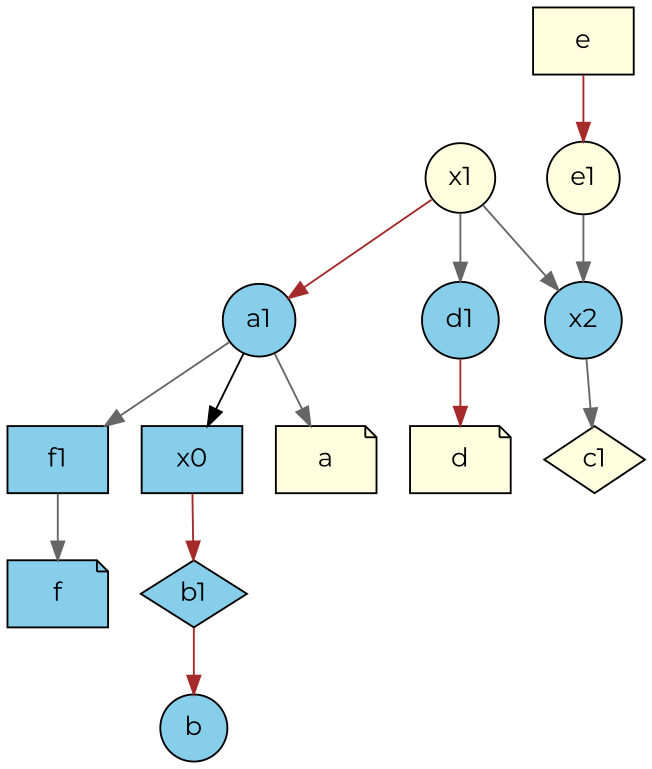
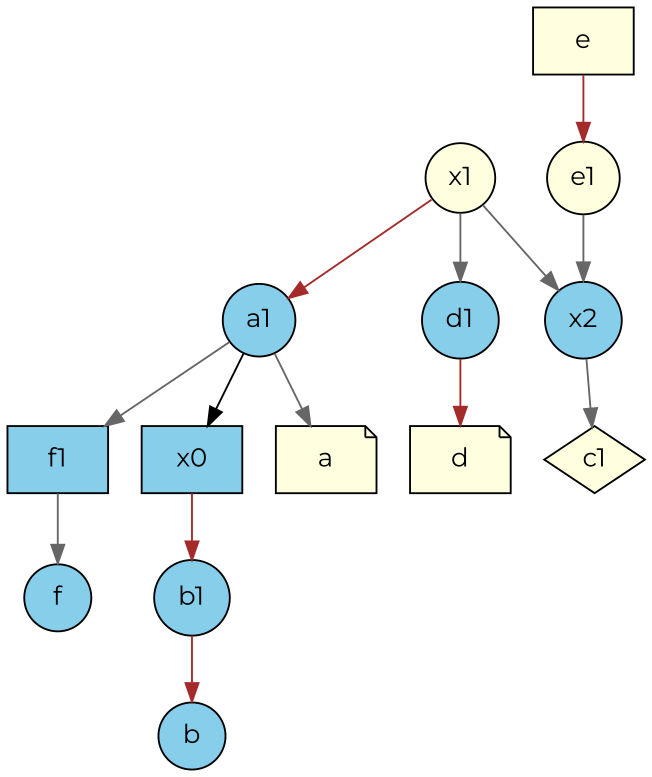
node "f": shape note -> circle
node "b1": shape diamond -> circle
